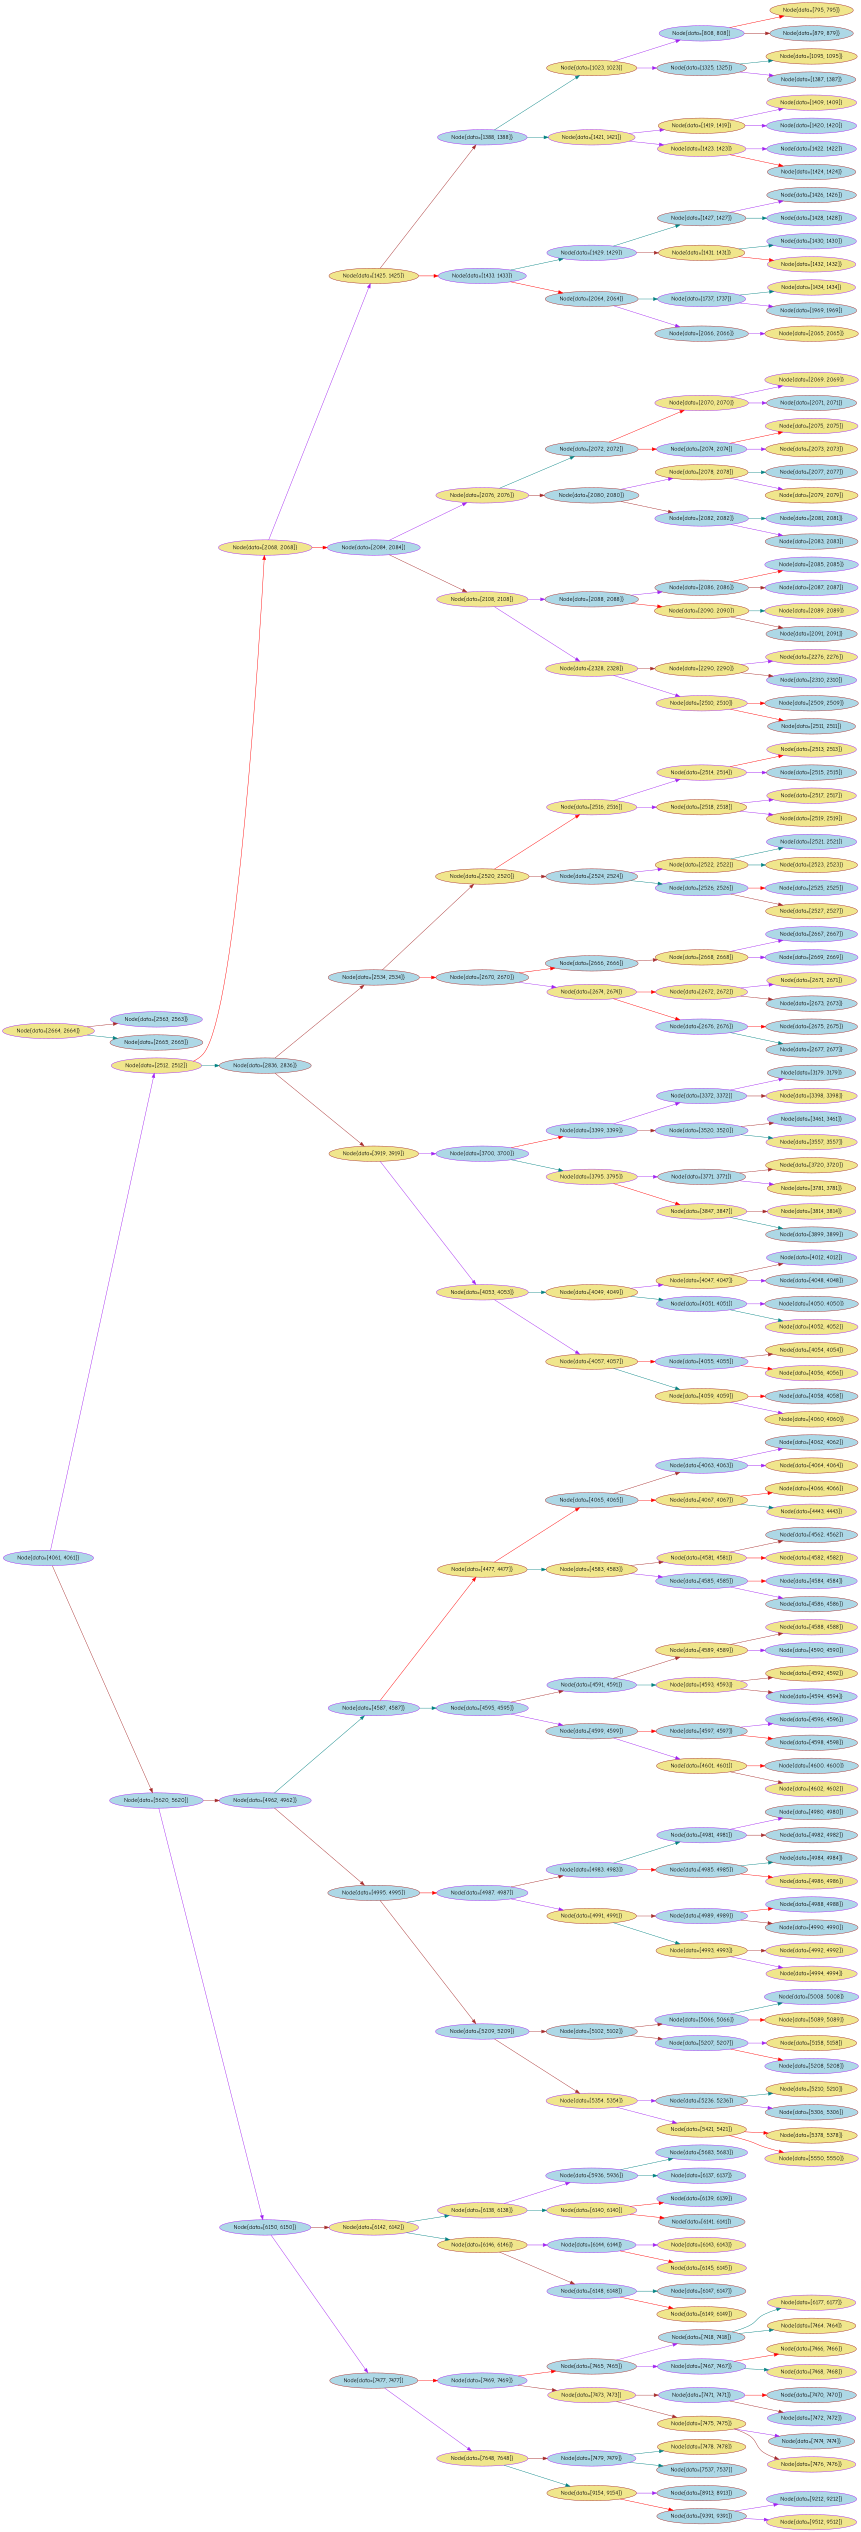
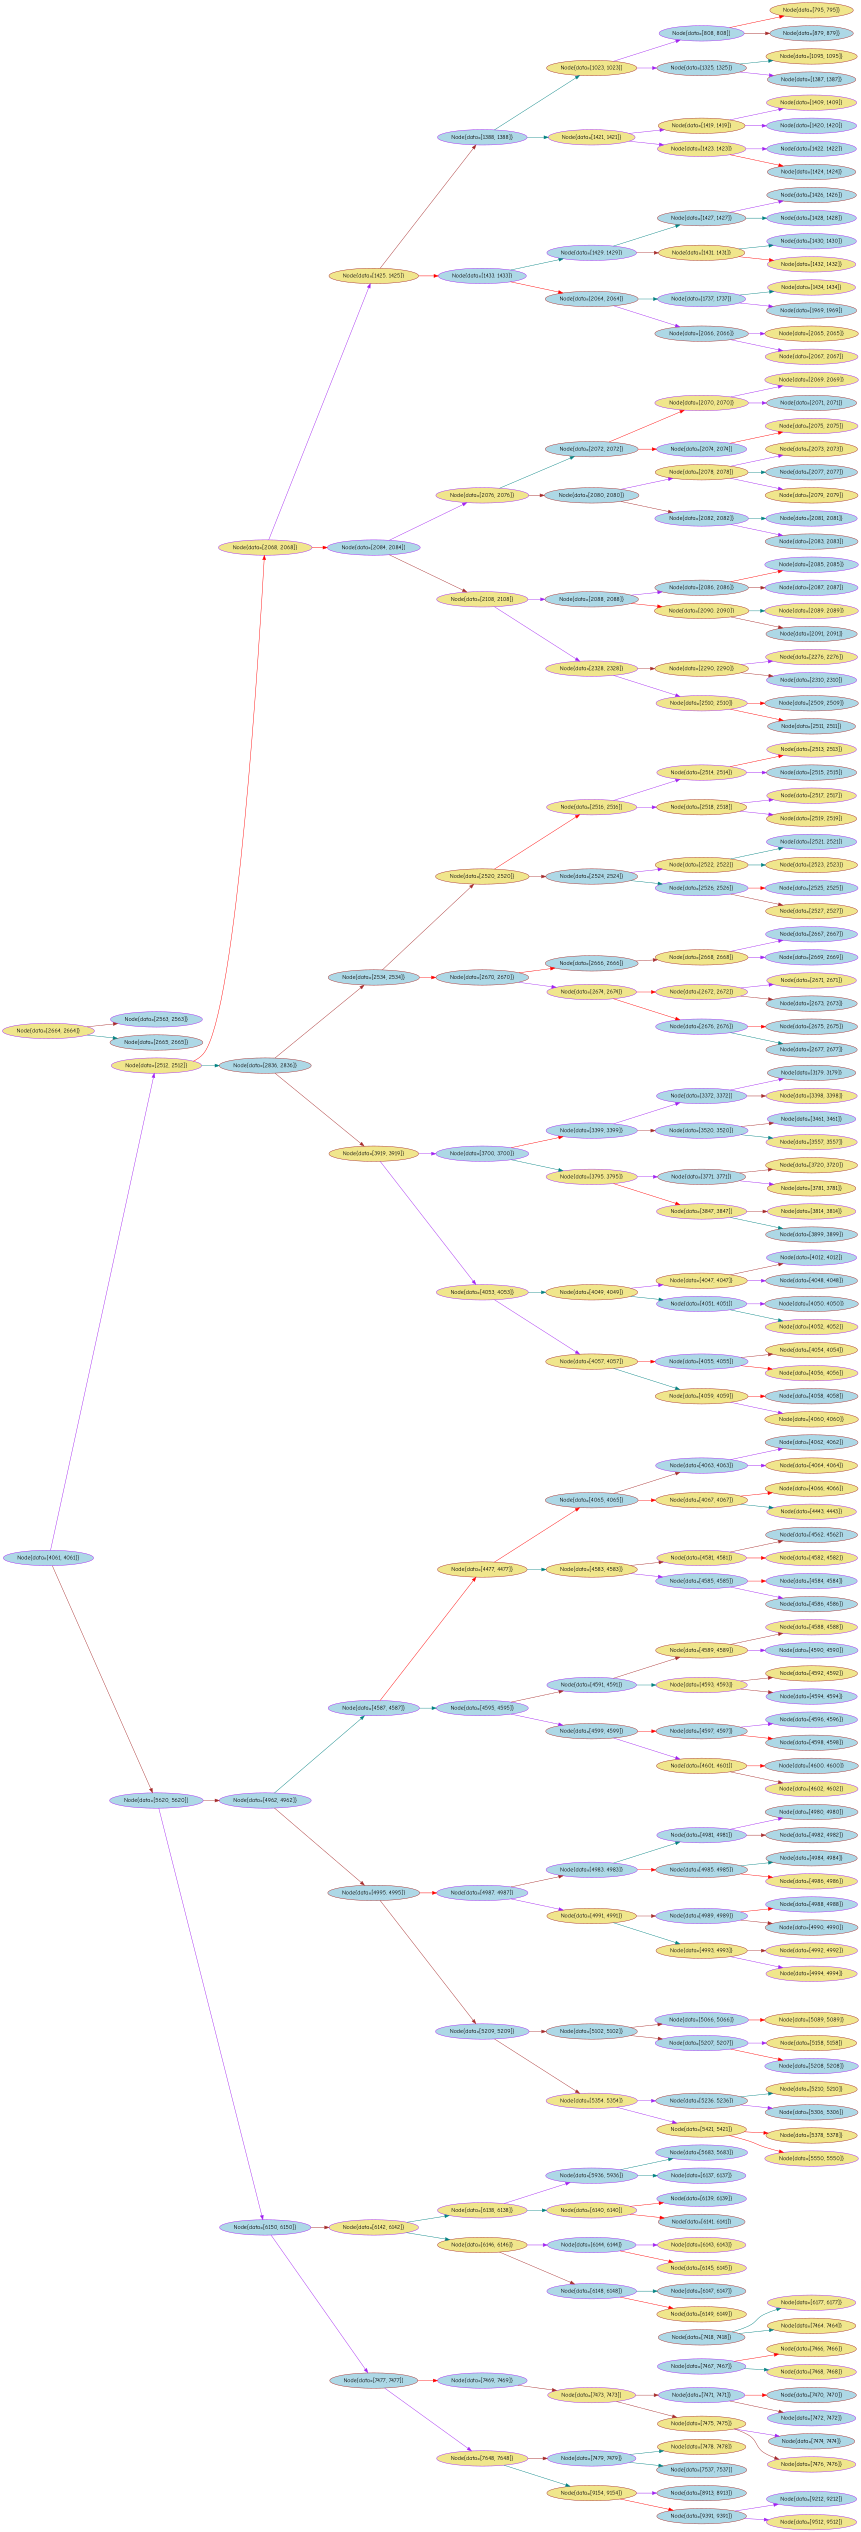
node "Node{data=[2067, 2067]}": added
edge "Node{data=[2074, 2074]}" -> "Node{data=[2073, 2073]}": now "Node{data=[2078, 2078]}" -> "Node{data=[2073, 2073]}"
node "Node{data=[5008, 5008]}": removed
node "Node{data=[7465, 7465]}": removed
